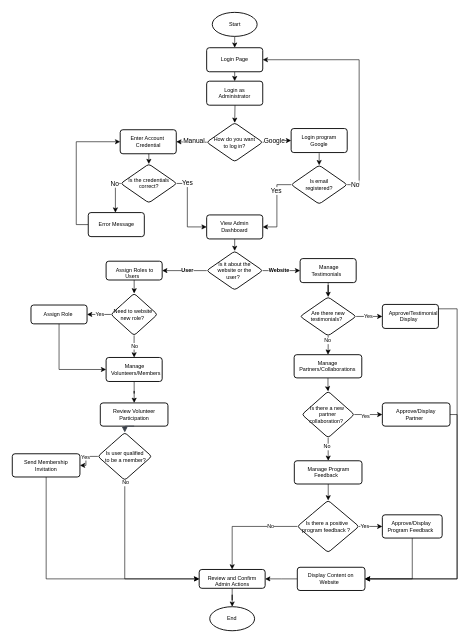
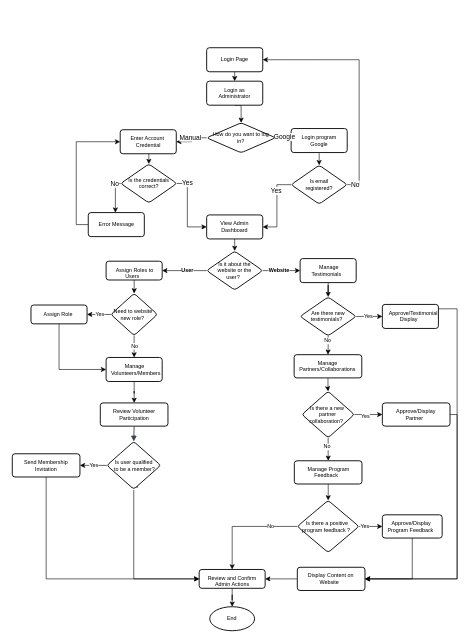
node "Start": removed
edge "Start" -> "Login Page": removed
node "How do you want to log in?": size 56x39 -> 69x30
node "Is user qualified to be a member?": moved (125, 457) -> (134, 466)
